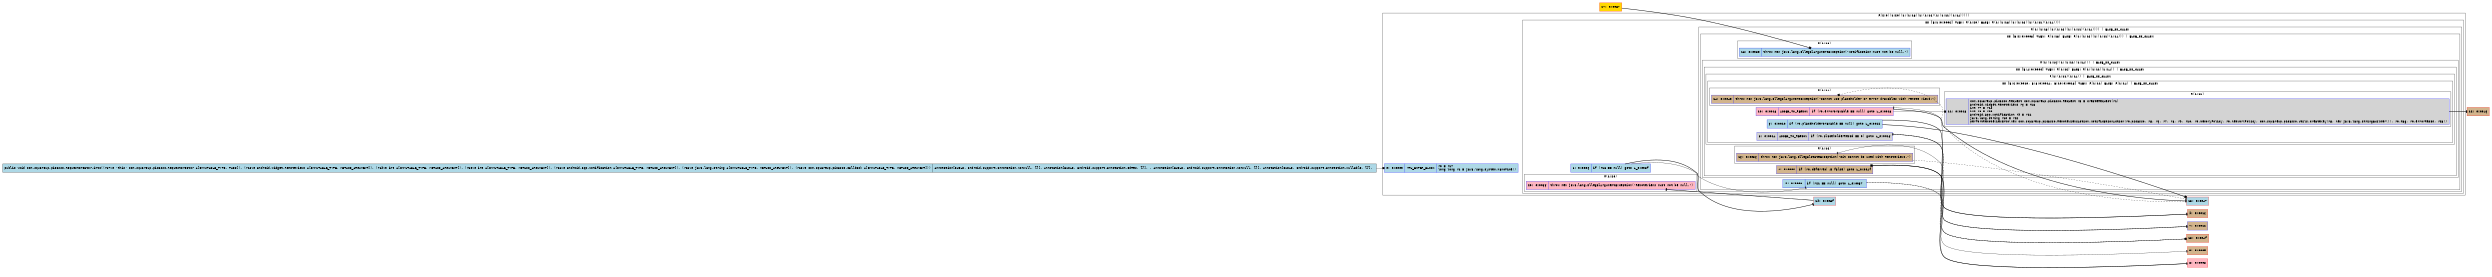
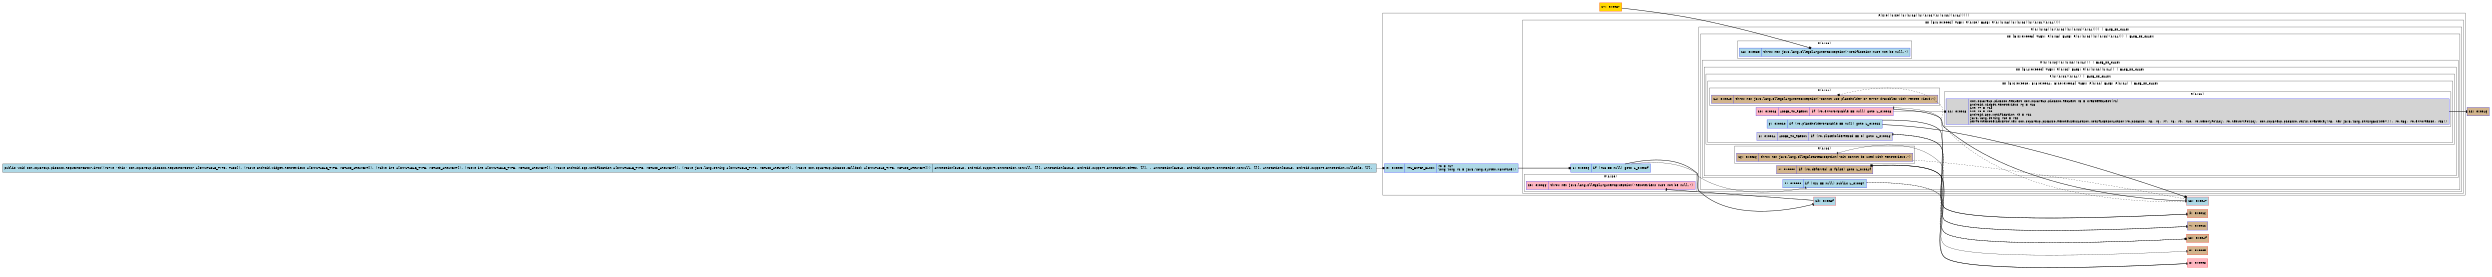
node "12: 0x0046": color red -> blue
edge "0: 0x0000" -> "1: 0x0006": added
node "2: 0x0008": text "if (r21 == null) goto L_0x0057" -> "if (r21 == null) public L_0x0057"
